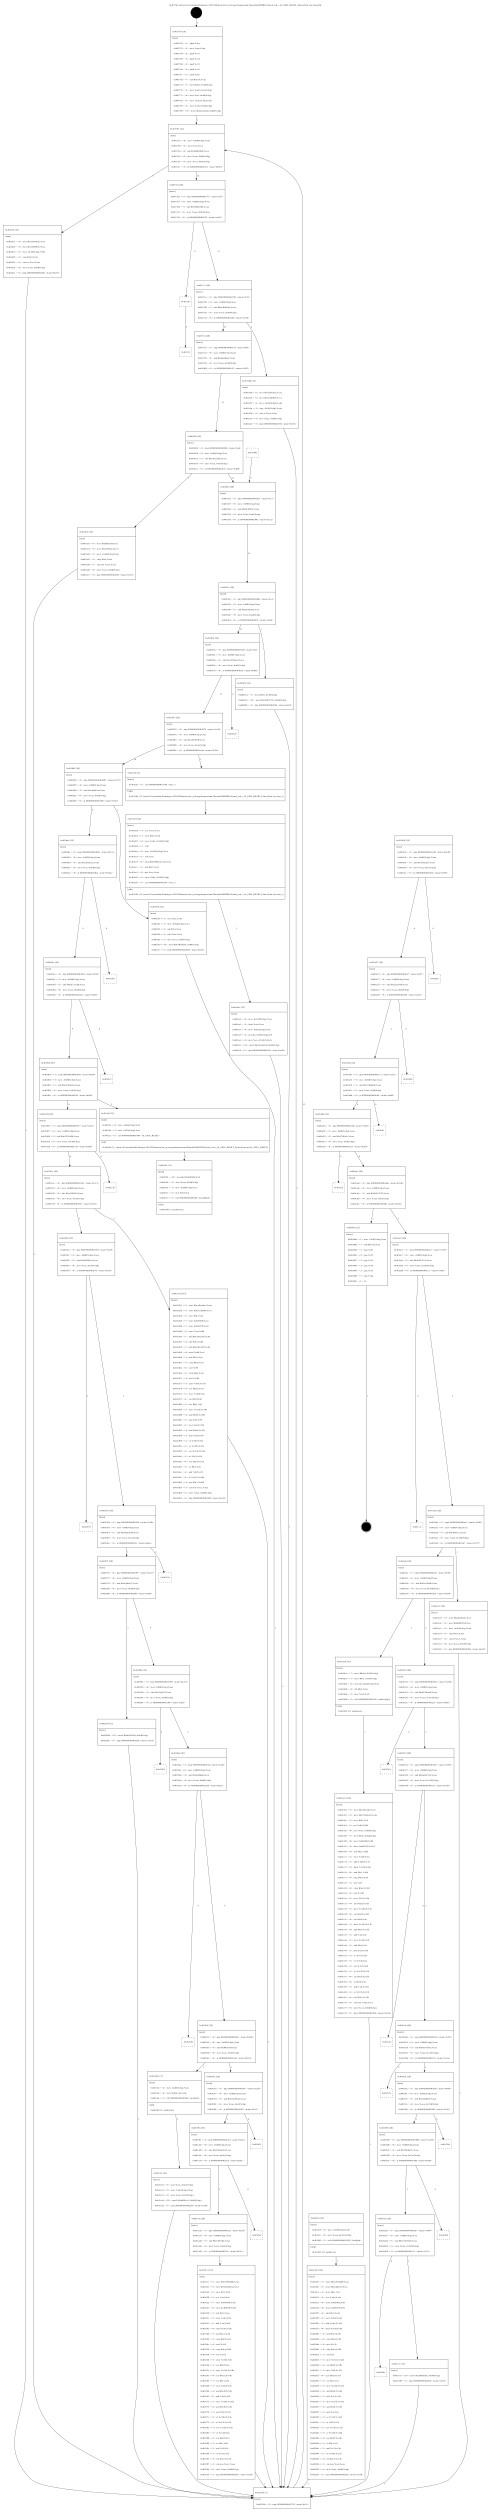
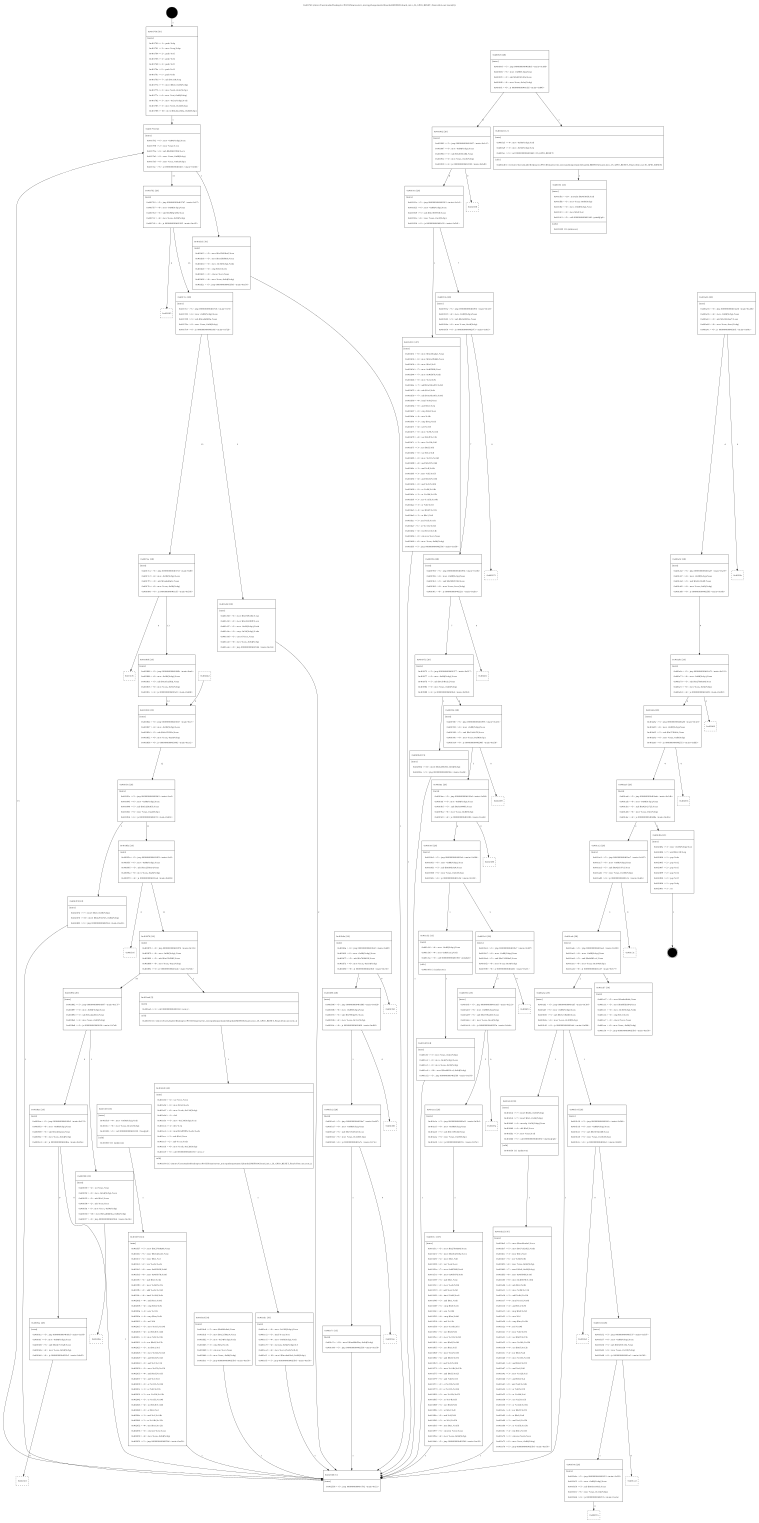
edge "0x402195" -> "0x401cf5": now "0x4017ea [28]" -> "0x401cf5"
edge "0x401806 [28]" -> "0x401bc8 [30]": removed, label "1"
edge "0x4018ca [28]" -> "0x4018e6 [28]": removed, label "9"
node "0x40256b": removed
edge "0x401b4e [28]" -> "0x401b6a [28]": removed, label "1"
edge "0x401cd7 [30]" -> "0x4025b6 [5]": now "0x401afa [28]" -> "0x4025b6 [5]"
